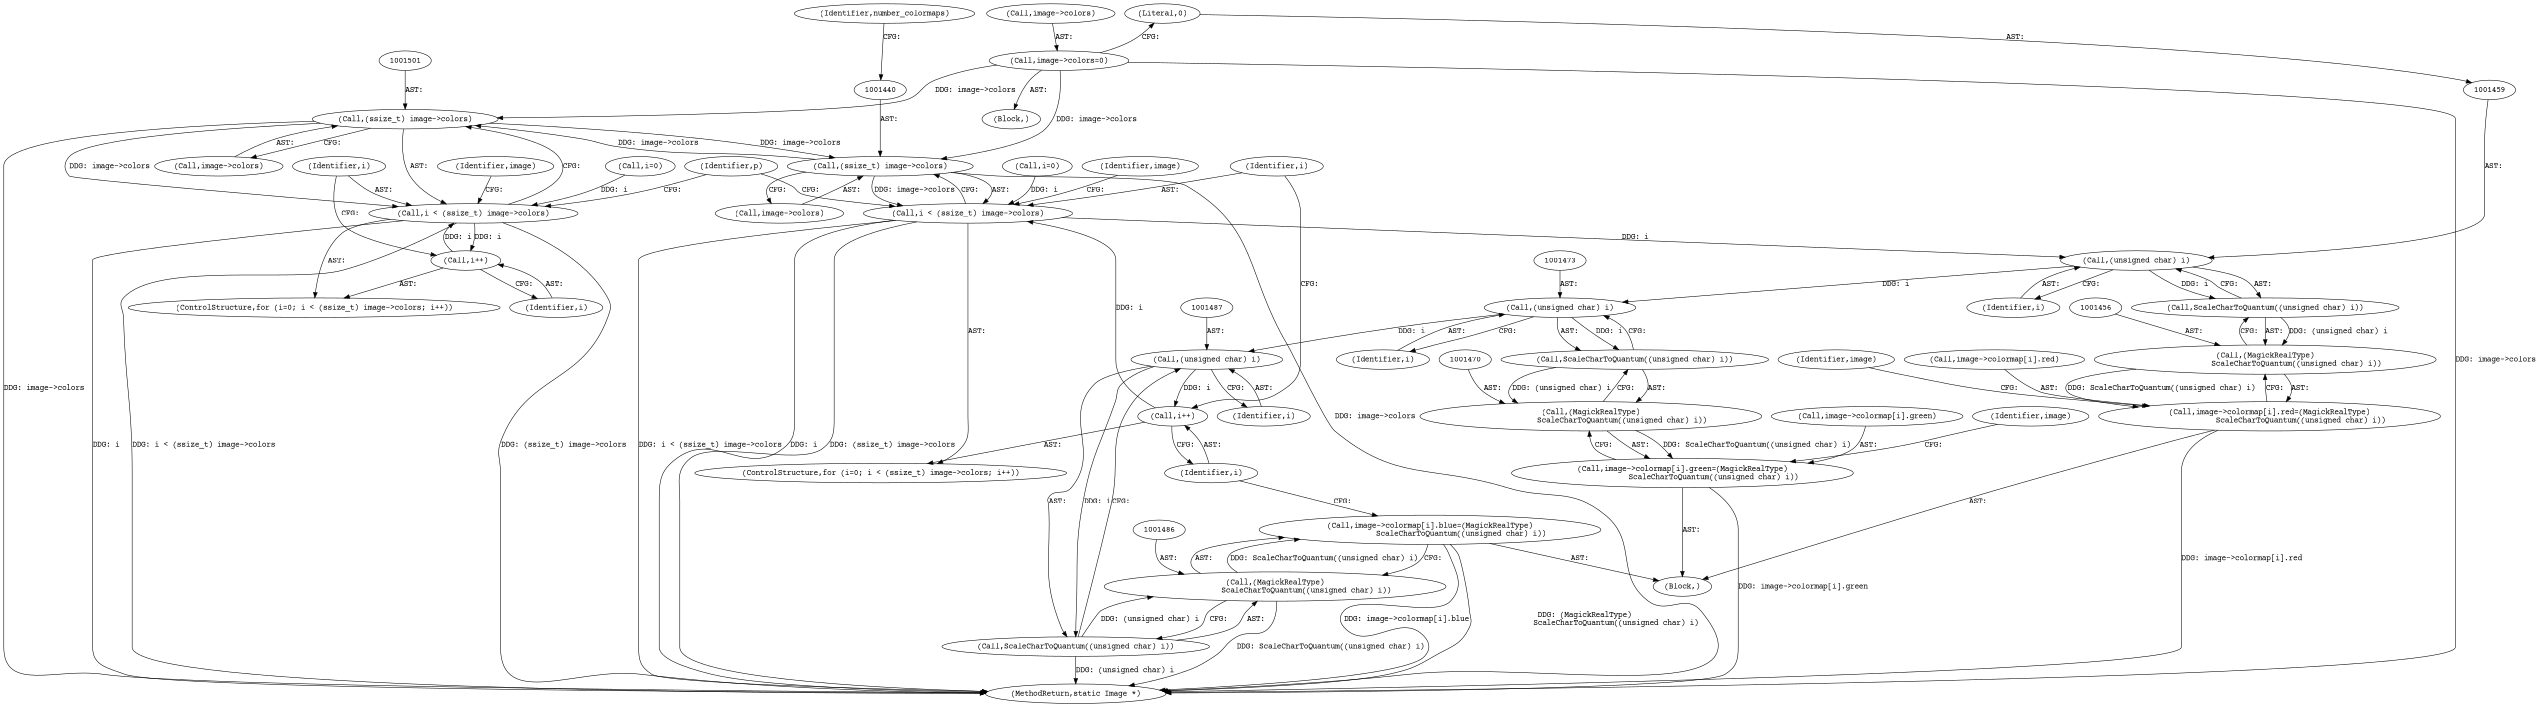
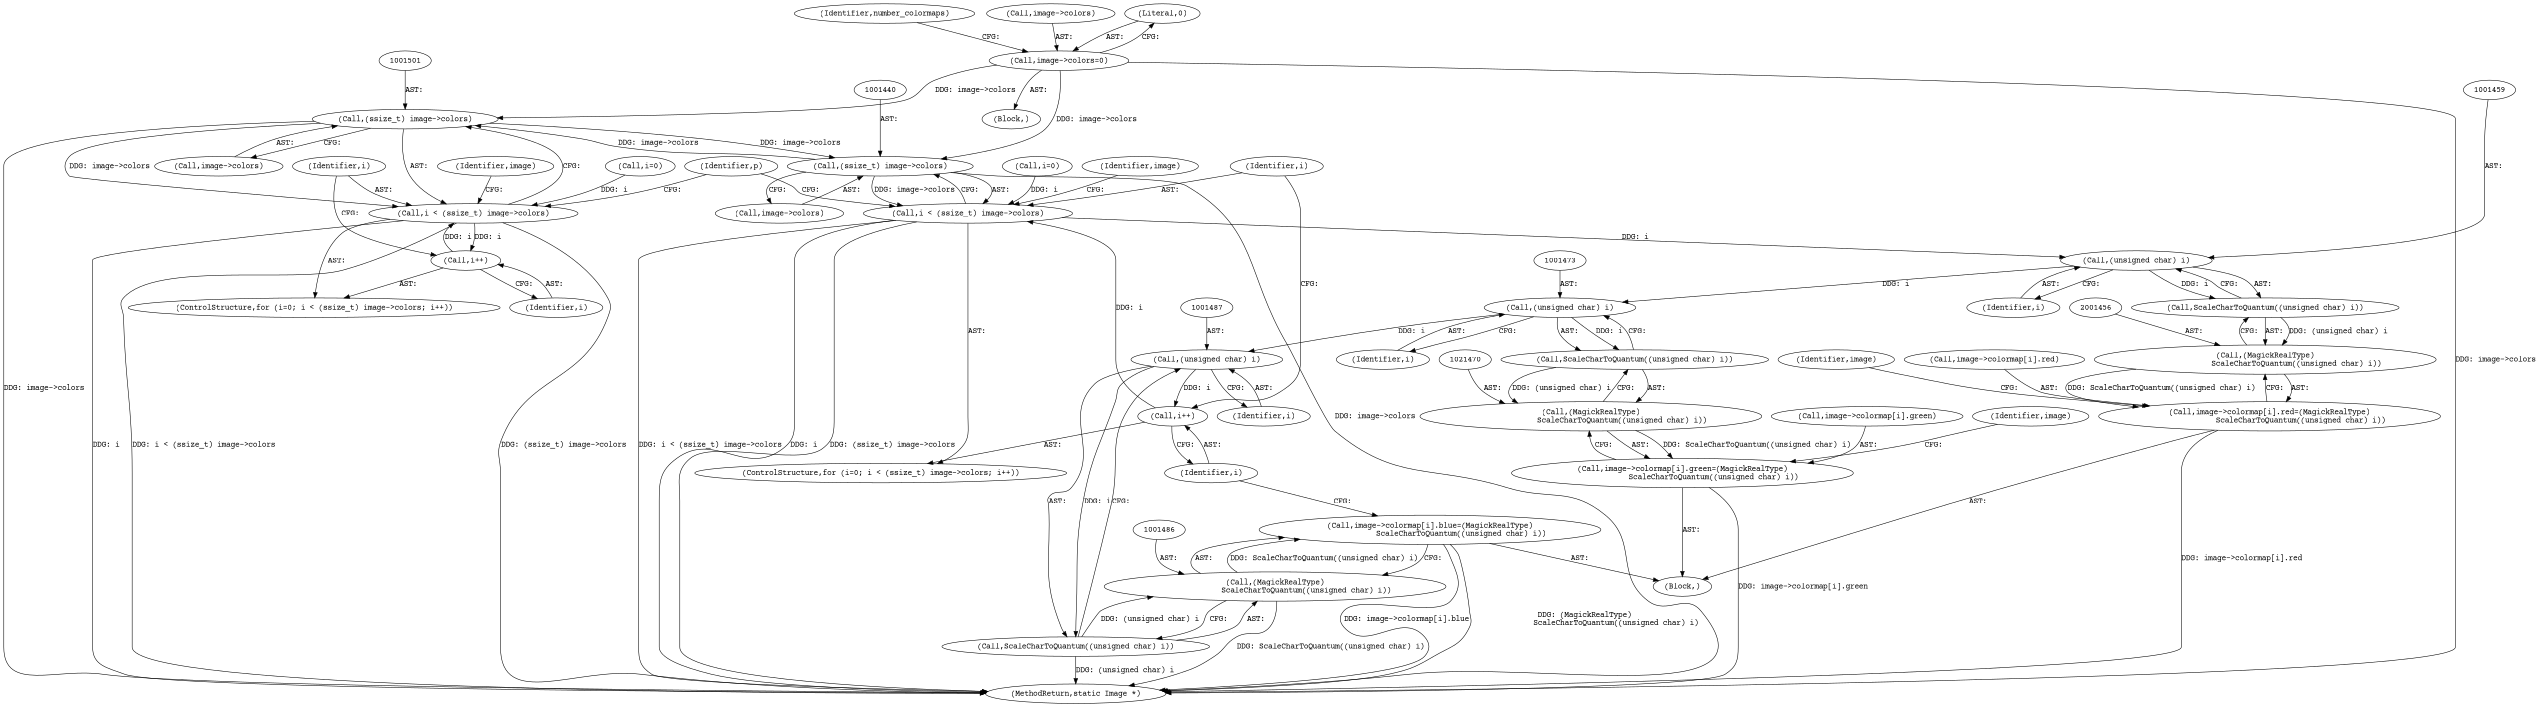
edge "(Literal,0)" -> "1001459": now "(Literal,0)" -> "(Call,image->colors=0)"
edge "(Identifier,number_colormaps)" -> "1001440": now "(Identifier,number_colormaps)" -> "(Call,image->colors=0)"
node "1001456": label "1001456" -> "2001456"
node "1001470": label "1001470" -> "1021470"
